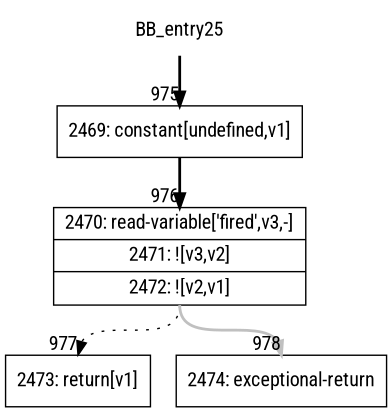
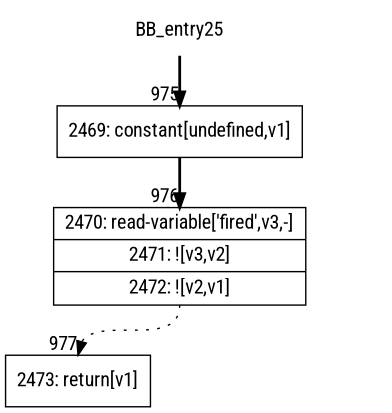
node "2474: exceptional-return": removed
